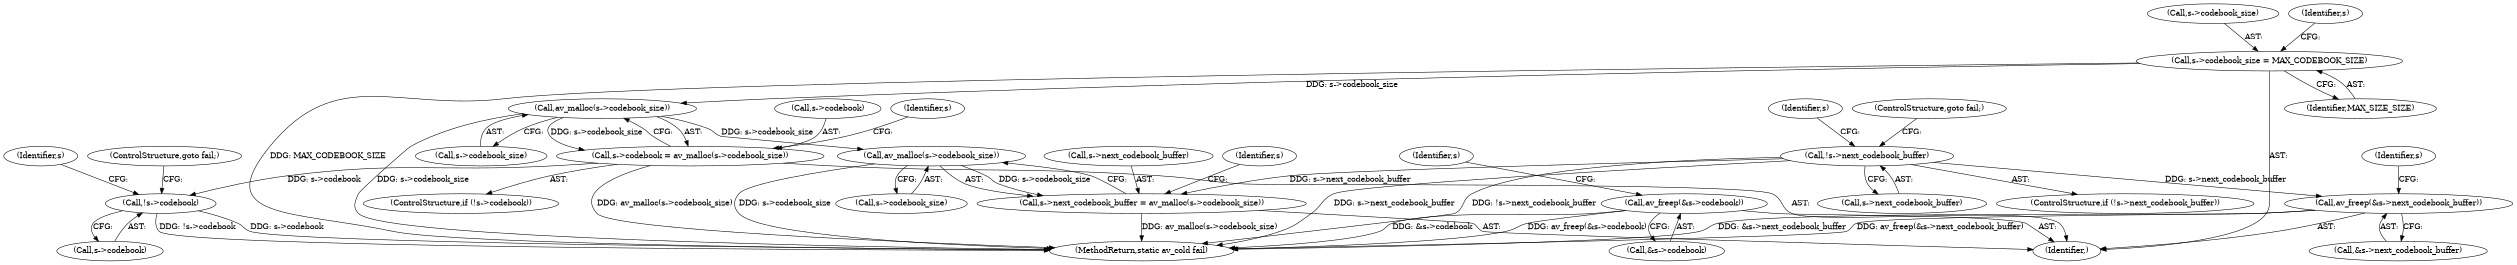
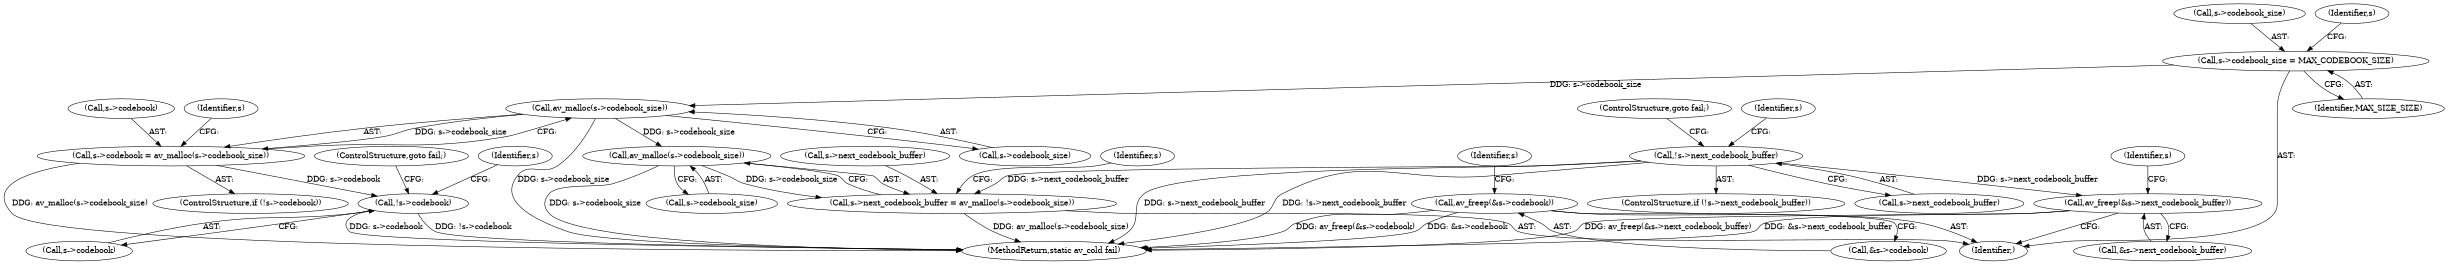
edge "(Call,s->codebook_size = MAX_CODEBOOK_SIZE)" -> "(MethodReturn,static av_cold fail)": removed, label "DDG: MAX_CODEBOOK_SIZE"
edge "(Call,s->codebook = av_malloc(s->codebook_size))" -> "(Identifier,)": removed, label "AST:"
edge "(Call,av_freep(&s->next_codebook_buffer))" -> "(Identifier,)": label "AST: " -> "CFG: "
